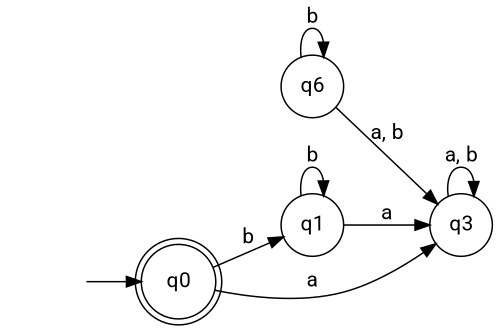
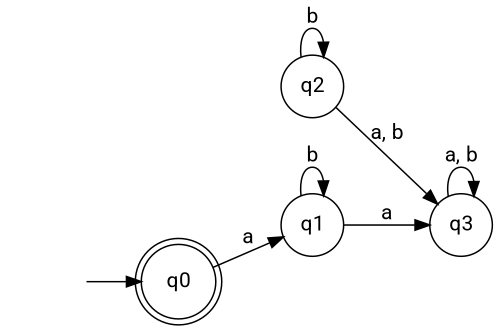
node "q6": label "q6" -> "q2"
edge "q0" -> "q1": label "b" -> "a"
edge "q0" -> "q3": removed, label "a"
